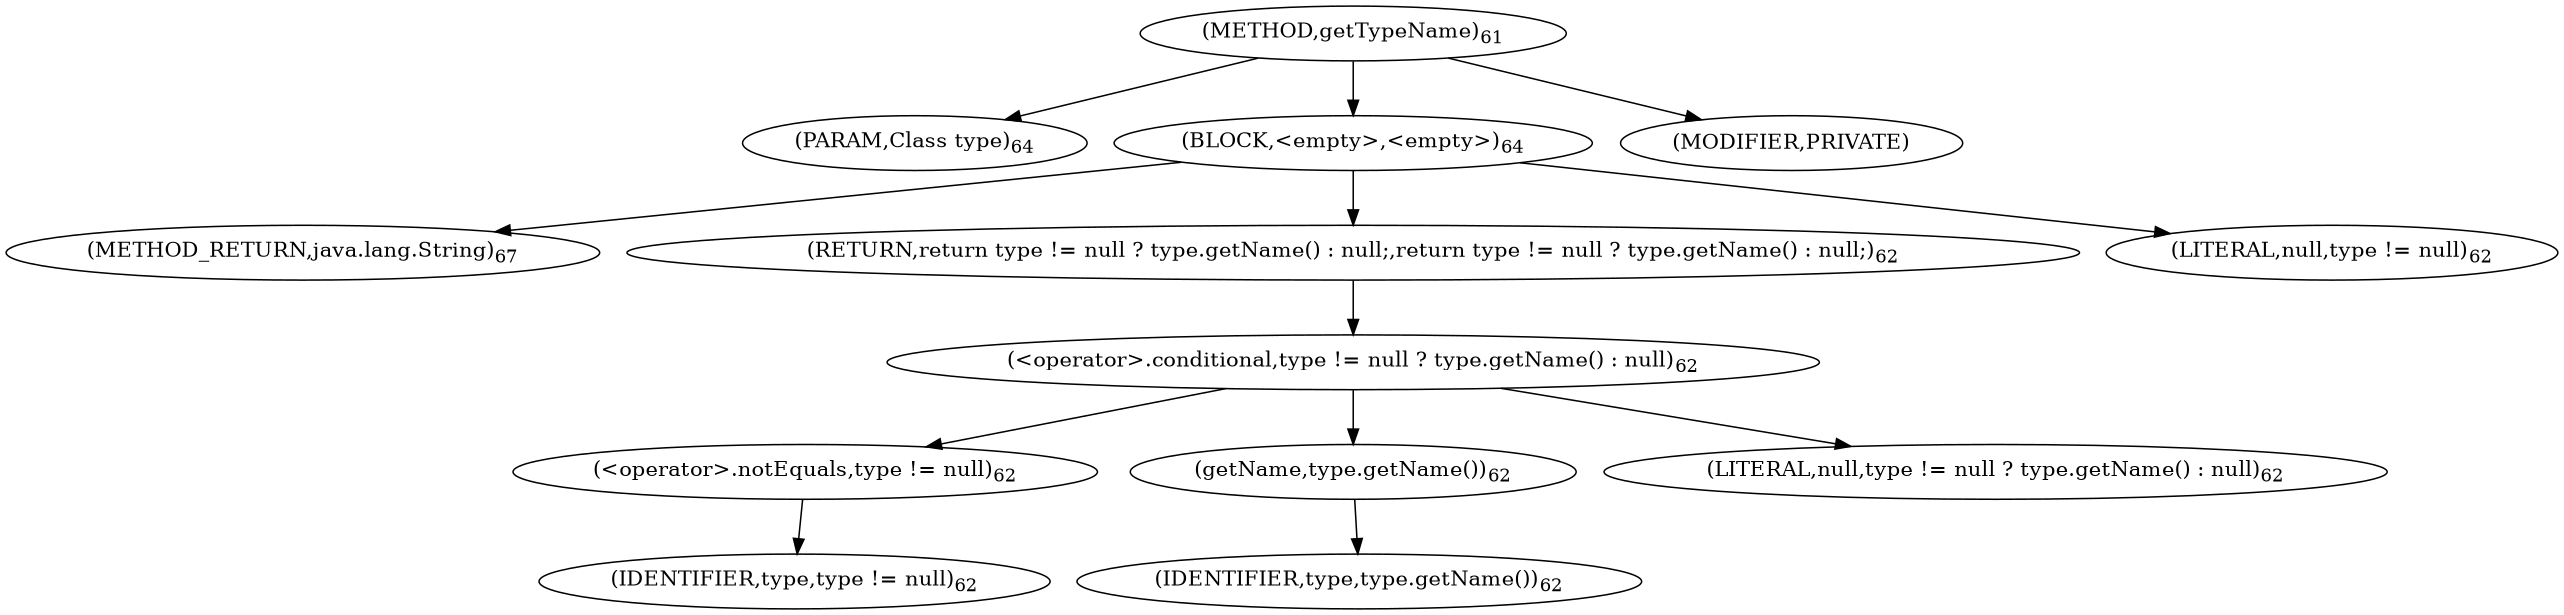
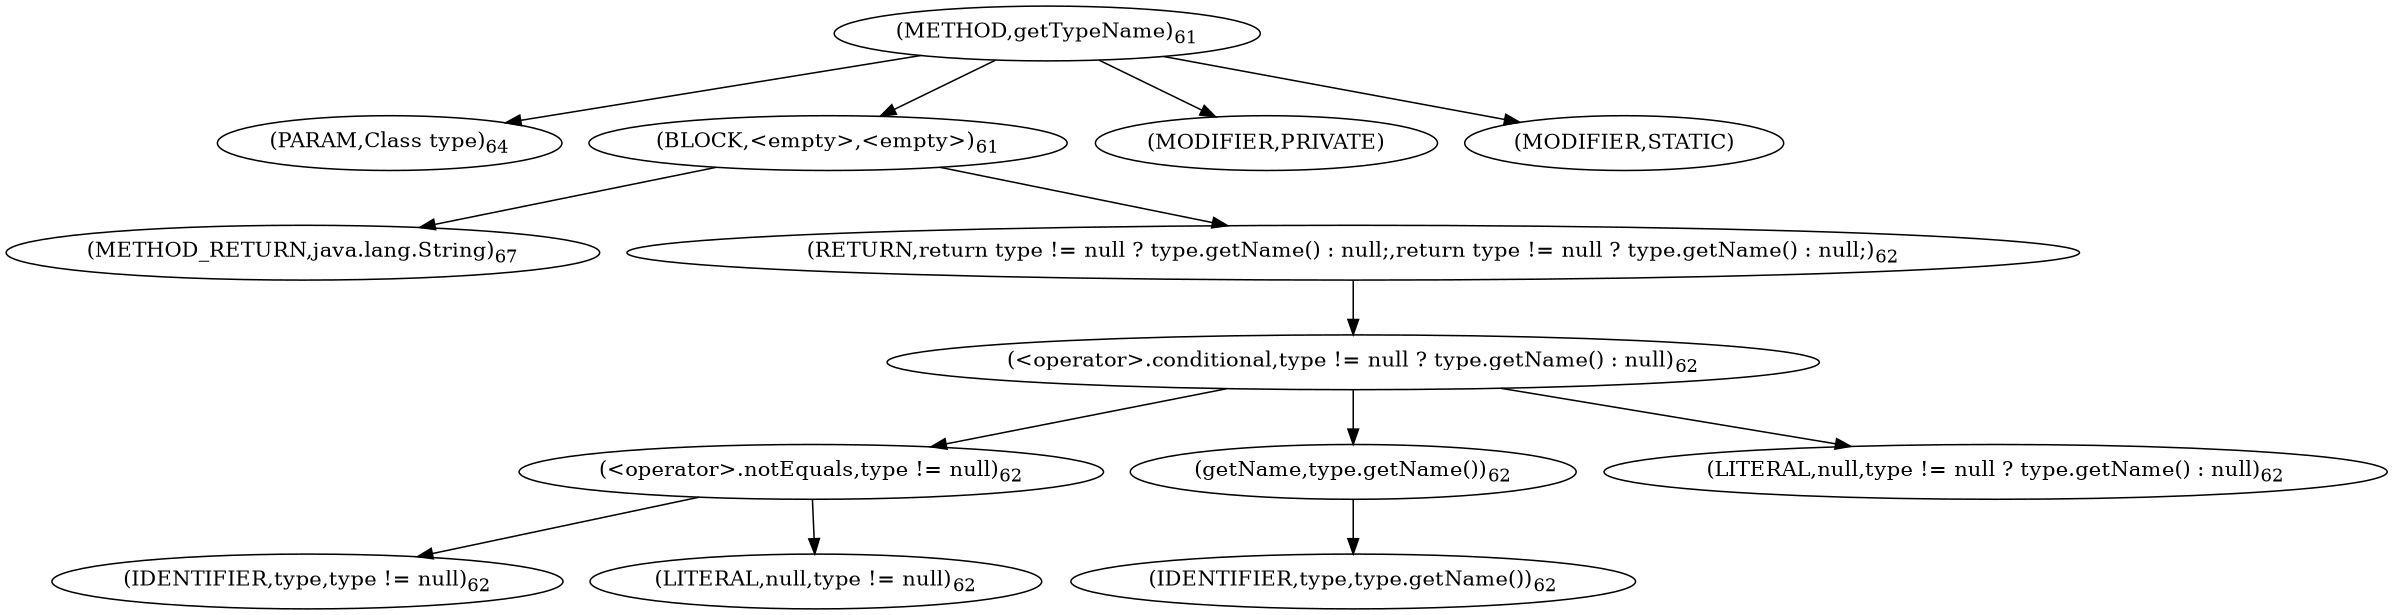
node "(BLOCK,<empty>,<empty>)": text "64" -> "61"
node "(MODIFIER,STATIC)": added
edge "(BLOCK,<empty>,<empty>)" -> "(LITERAL,null,type != null)": now "(<operator>.notEquals,type != null)" -> "(LITERAL,null,type != null)"
